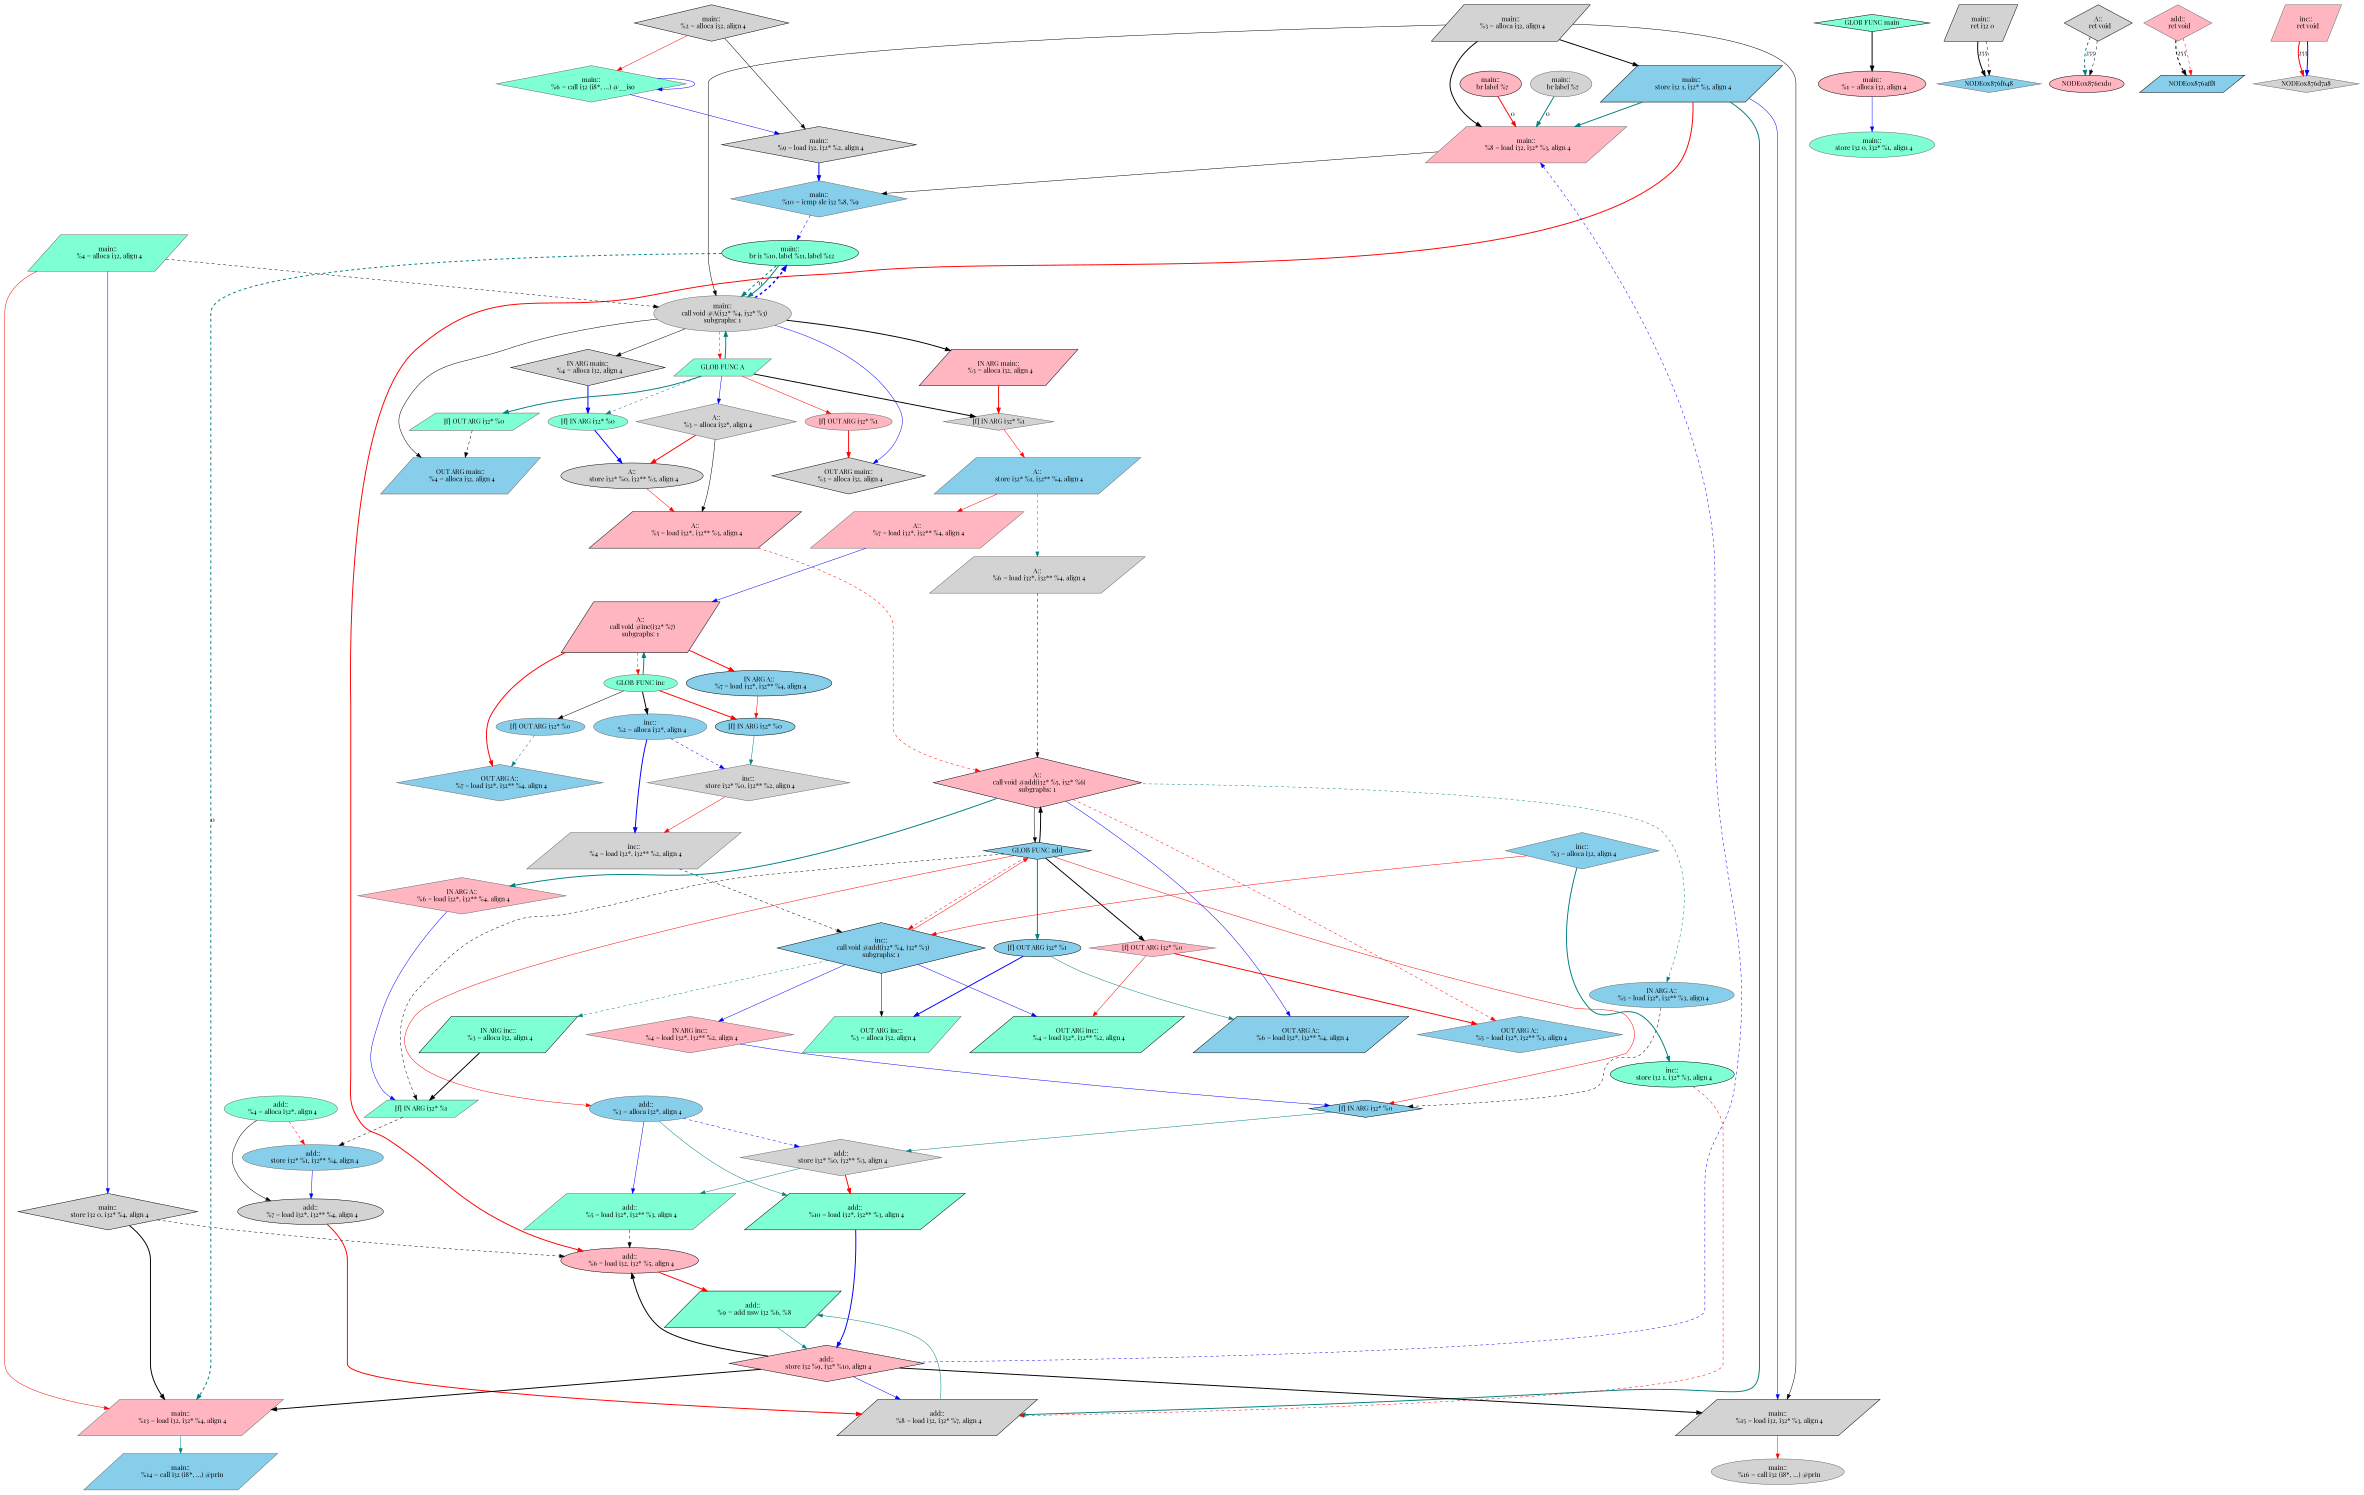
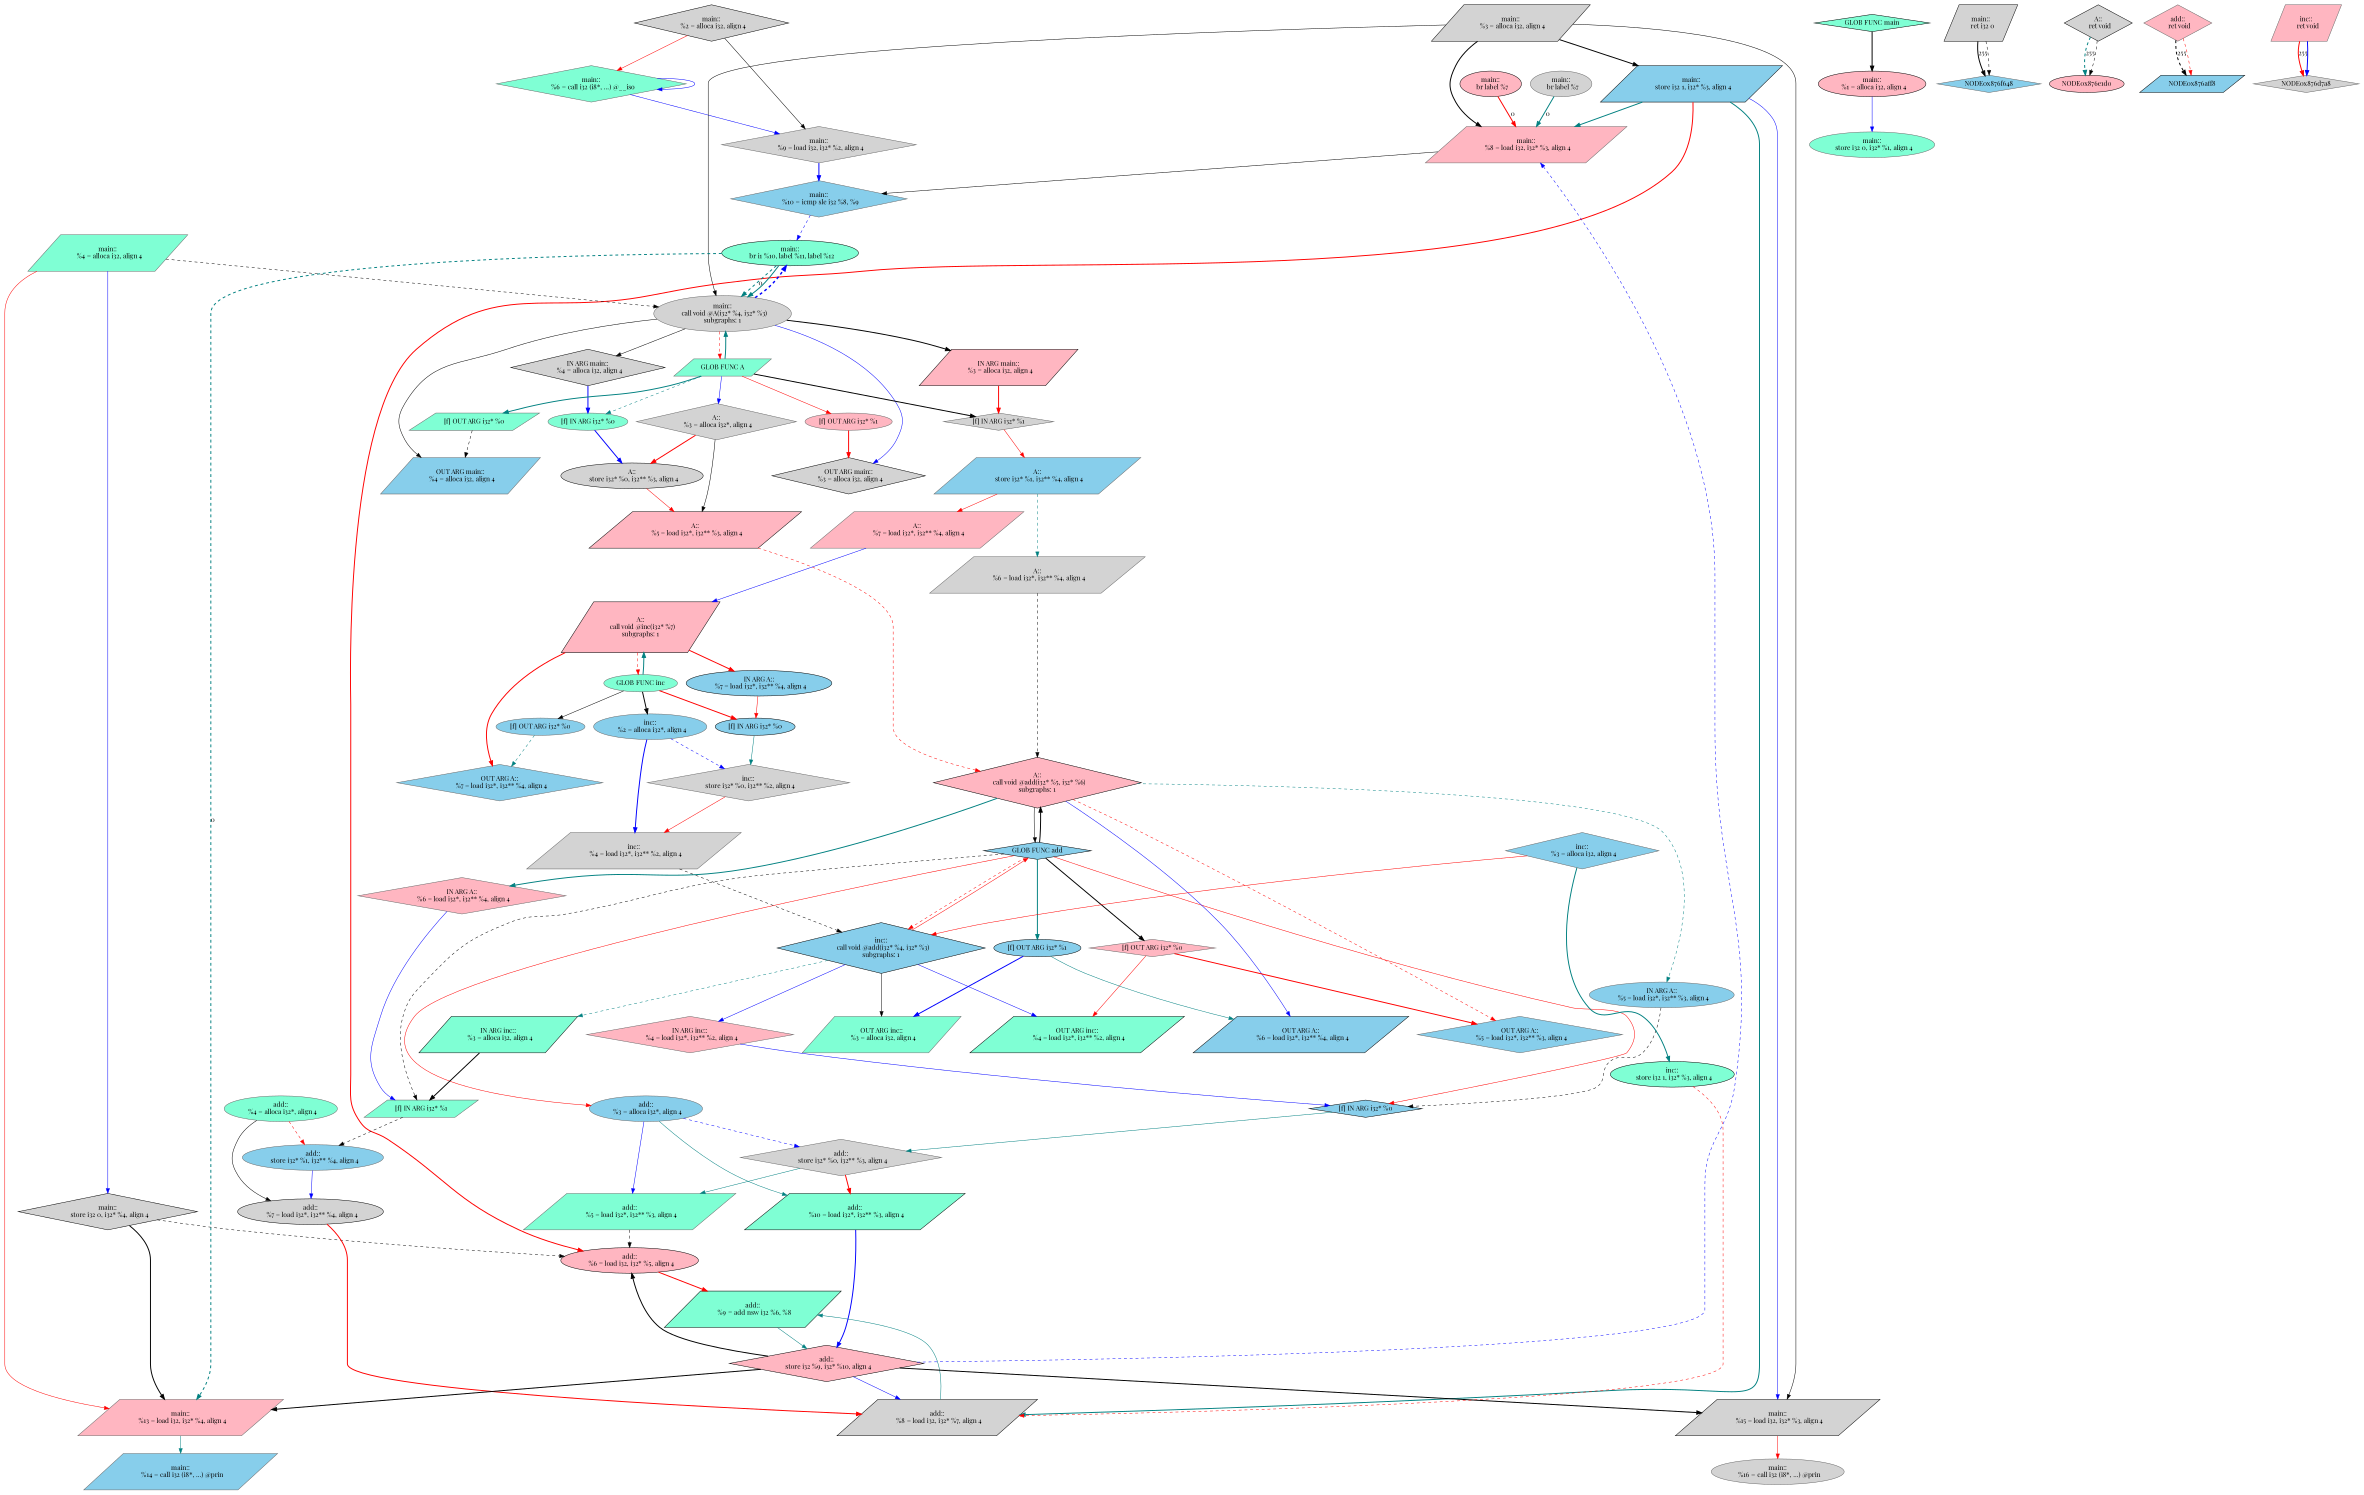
node "main:: %9 = load i32, i32* %2, align 4": color black -> gray40
